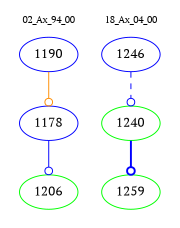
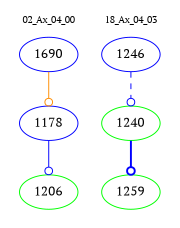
cluster "02_Ax_94_00": label "02_Ax_94_00" -> "02_Ax_04_00"
cluster "18_Ax_04_00": label "18_Ax_04_00" -> "18_Ax_04_03"
node "1190": label "1190" -> "1690"
